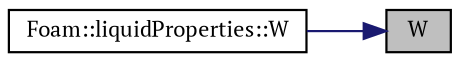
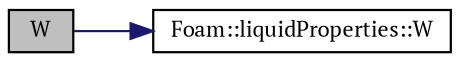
edge "Foam::liquidProperties::W" -> "W": reversed
